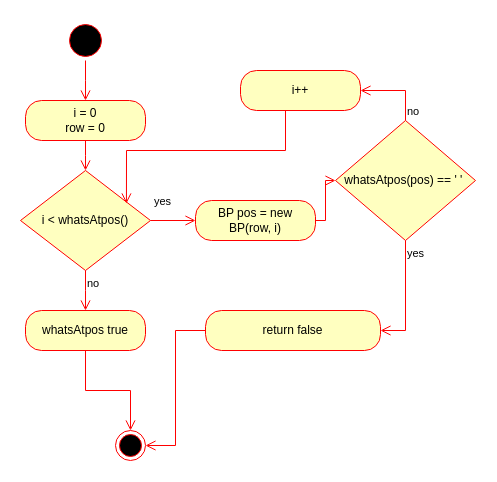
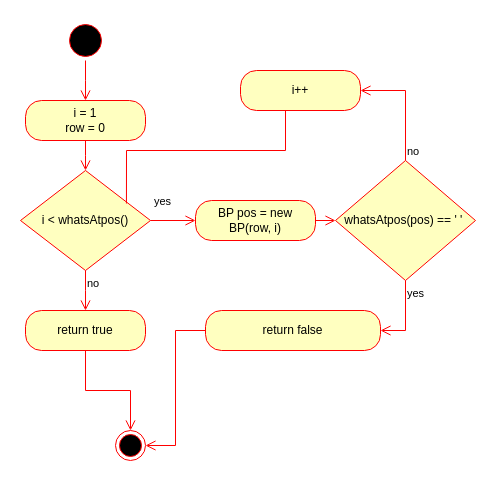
node "i = 0 row = 0": label "i = 0 row = 0" -> "i = 1 row = 0"
node "whatsAtpos(pos) == ' '": moved (406, 181) -> (406, 221)
edge "i++" -> "i < whatsAtpos()": arrowhead open -> none
node "whatsAtpos true": label "whatsAtpos true" -> "return true"
